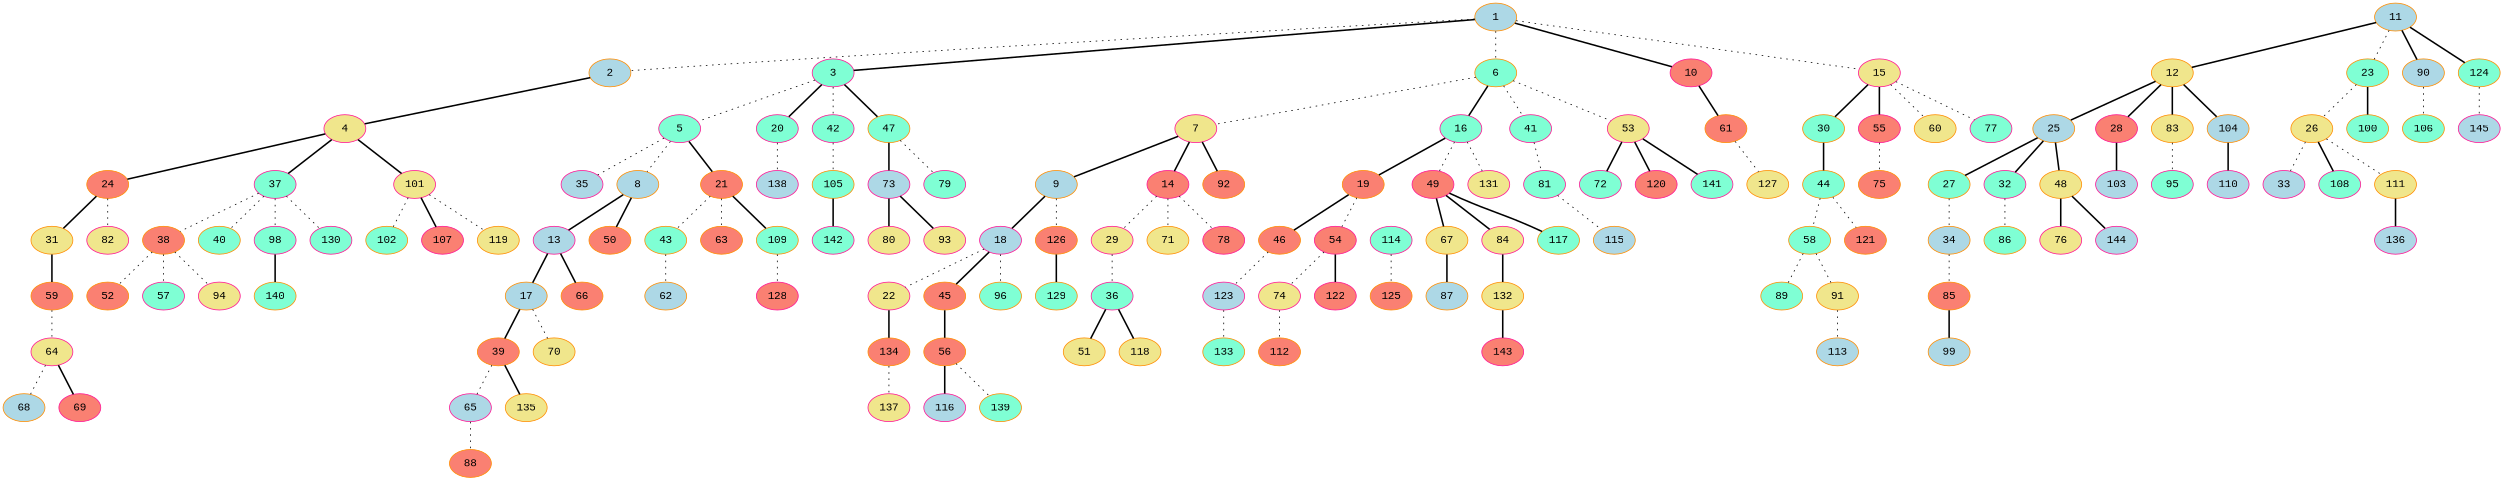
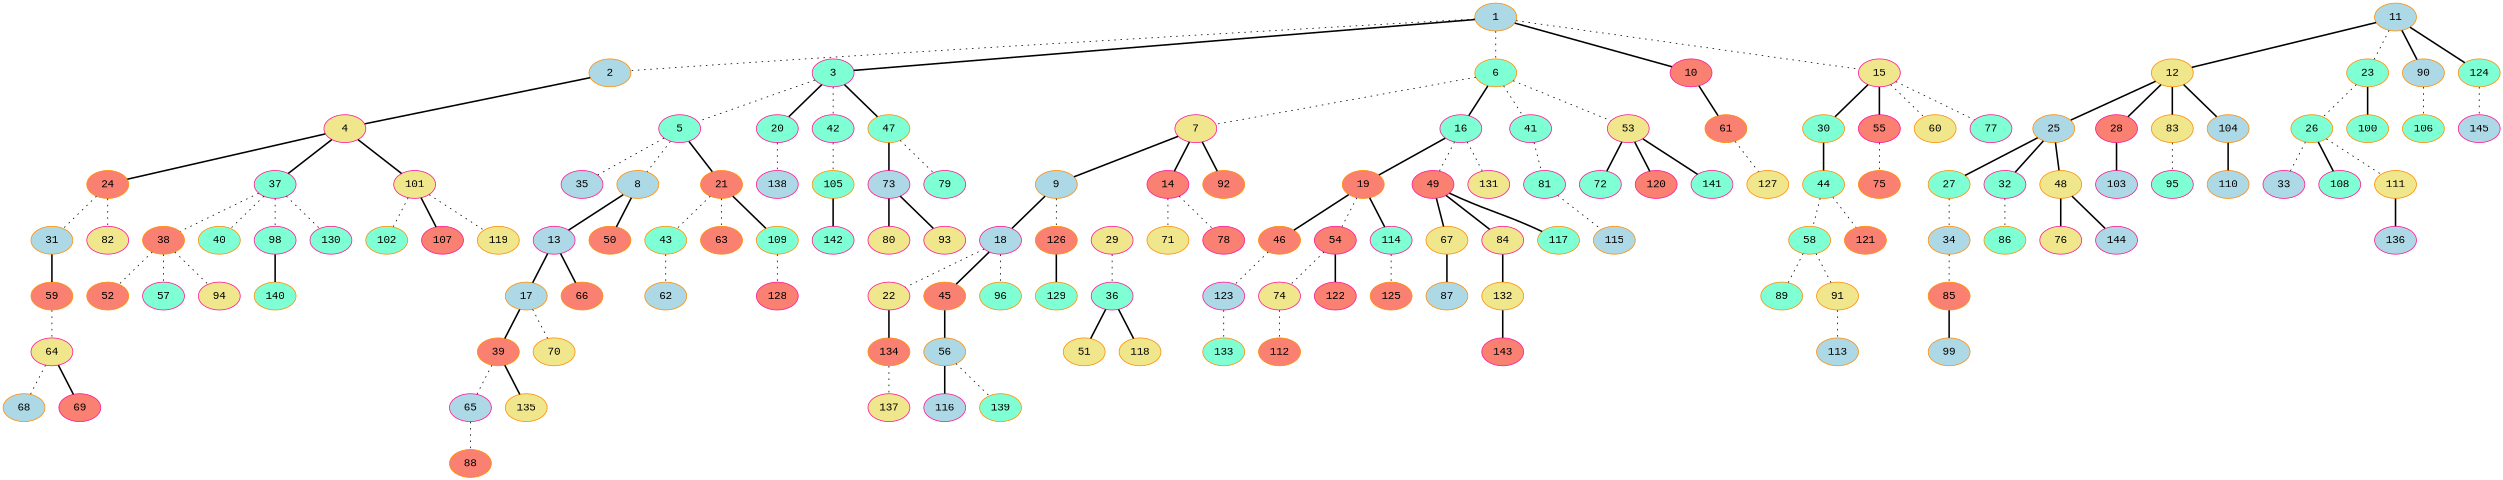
node "26": fillcolor khaki -> aquamarine
node "110": color deeppink -> darkorange
edge "24" -- "31": style bold -> dotted
edge "14" -- "29": removed
edge "19" -- "114": added
node "31": fillcolor khaki -> lightblue
node "56": fillcolor salmon -> lightblue
